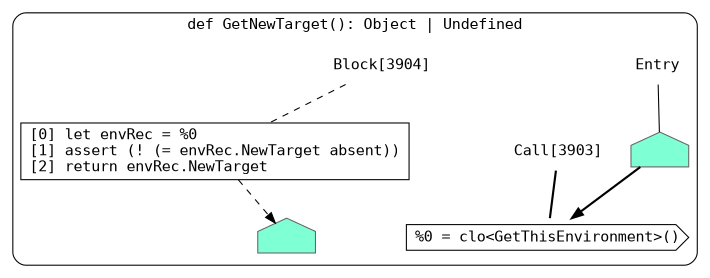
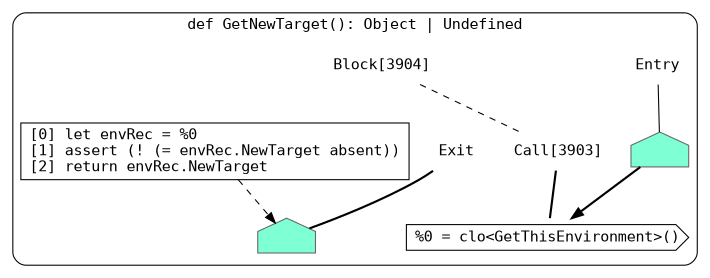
edge "Block[3904]" -- "[0] let envRec = %0": now "Block[3904]" -- "Call[3903]"
node "Exit": added
